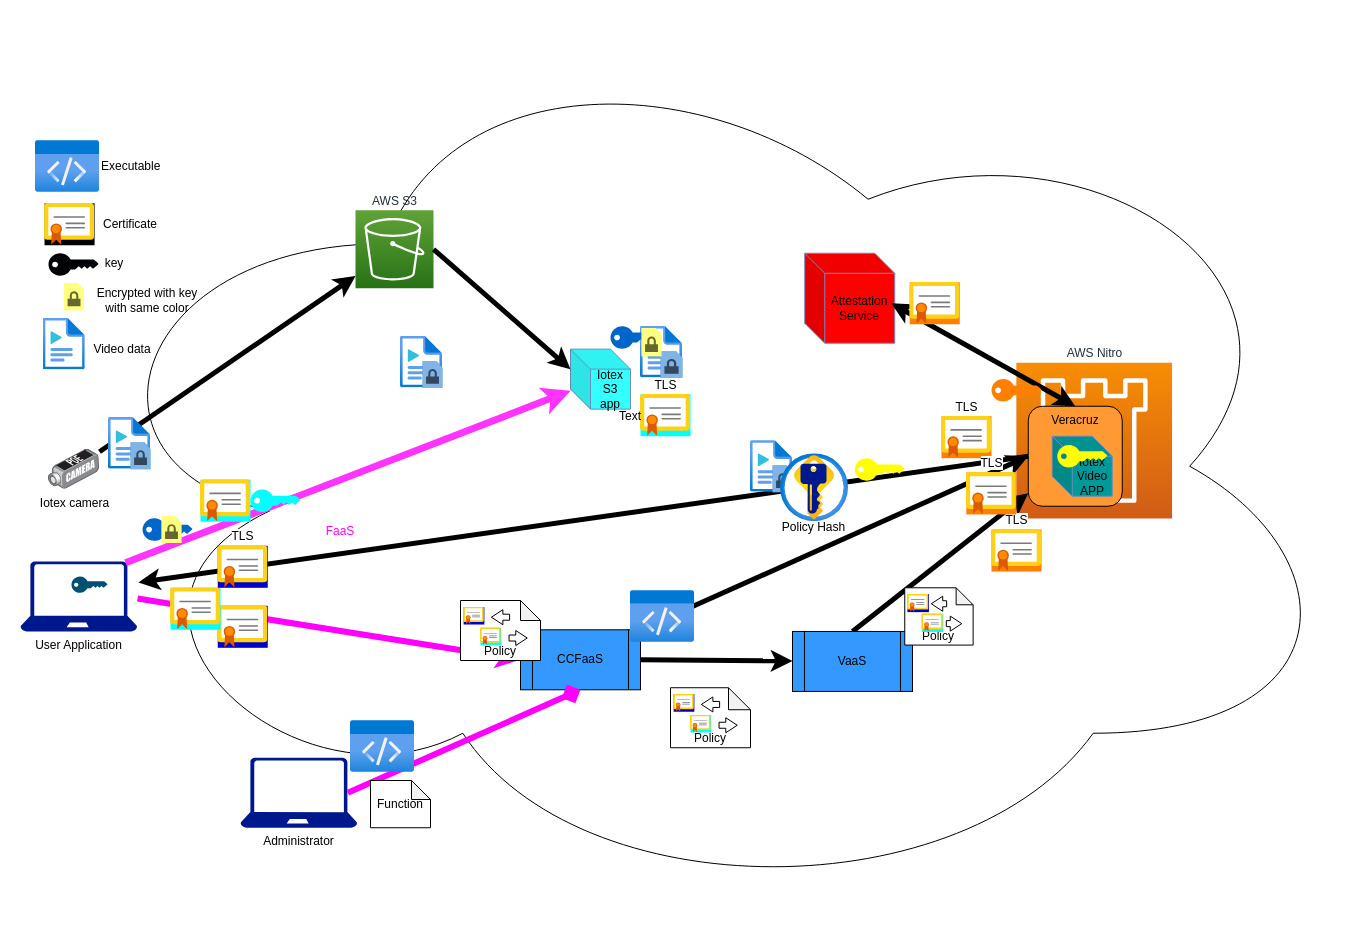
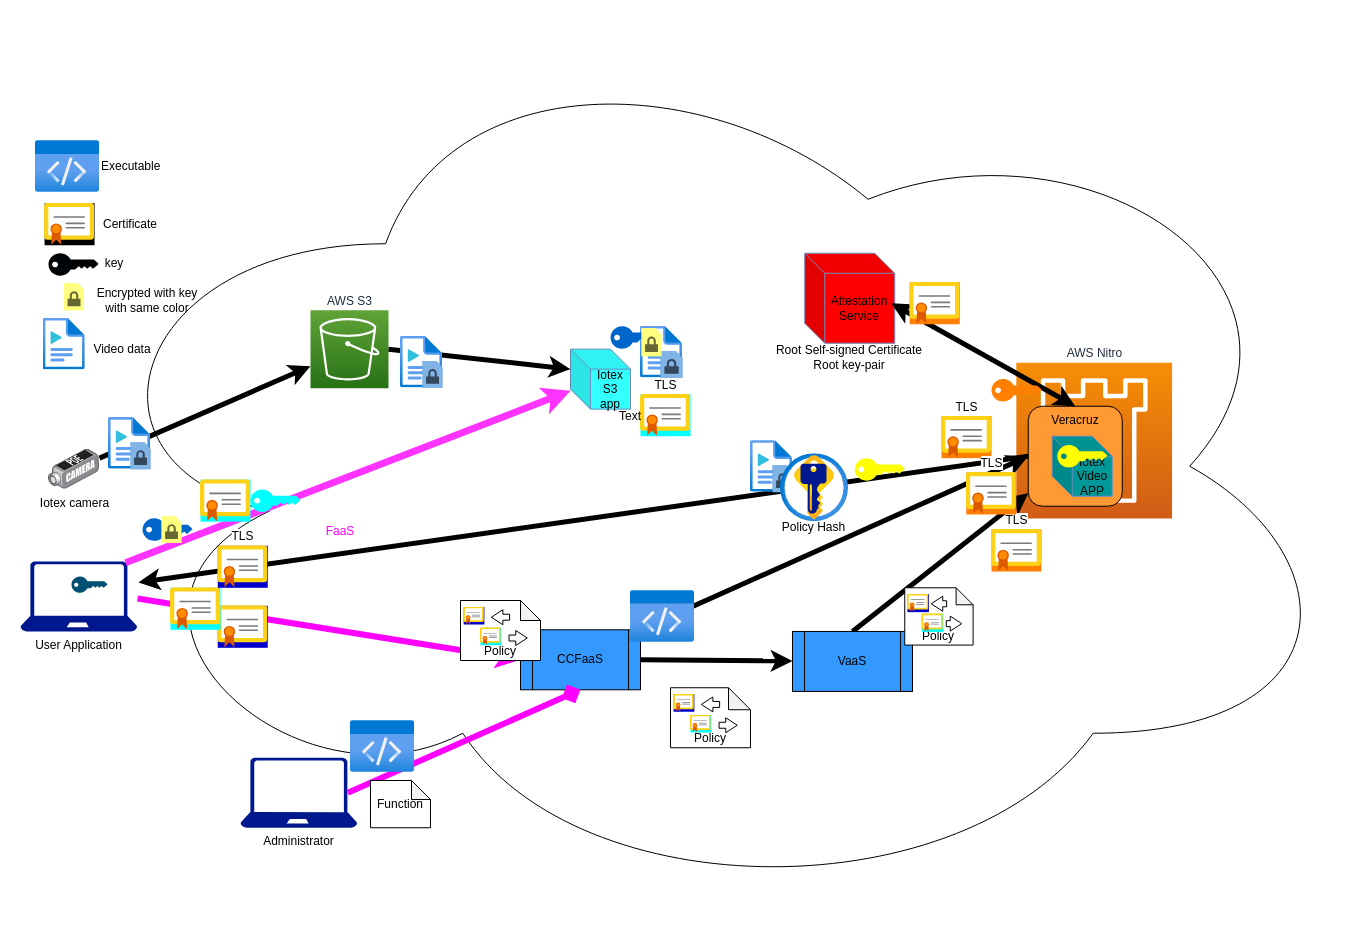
node "AWS S3": moved (395, 249) -> (350, 349)
node "Root Self-signed Certificate Root key-pair": added
